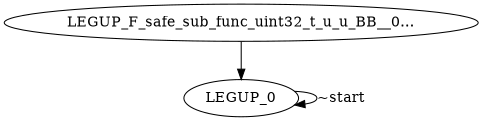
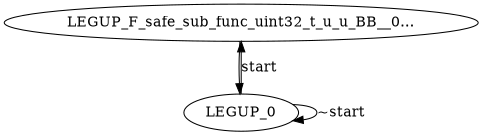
edge "LEGUP_0" -> "LEGUP_F_safe_sub_func_uint32_t_u_u_BB__0...": added, label "start"
